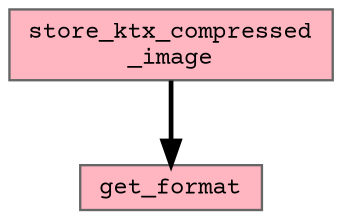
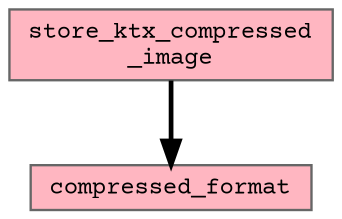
node "get_format": label "get_format" -> "compressed_format"
